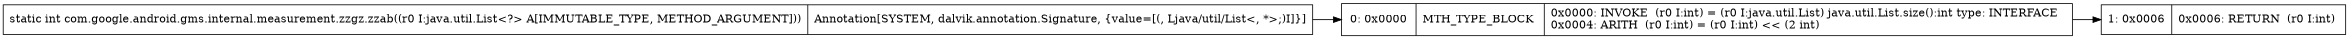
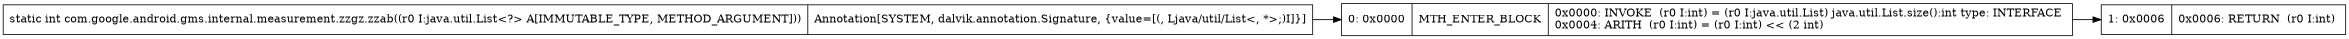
node "0: 0x0000": text "MTH_TYPE_BLOCK" -> "MTH_ENTER_BLOCK"
